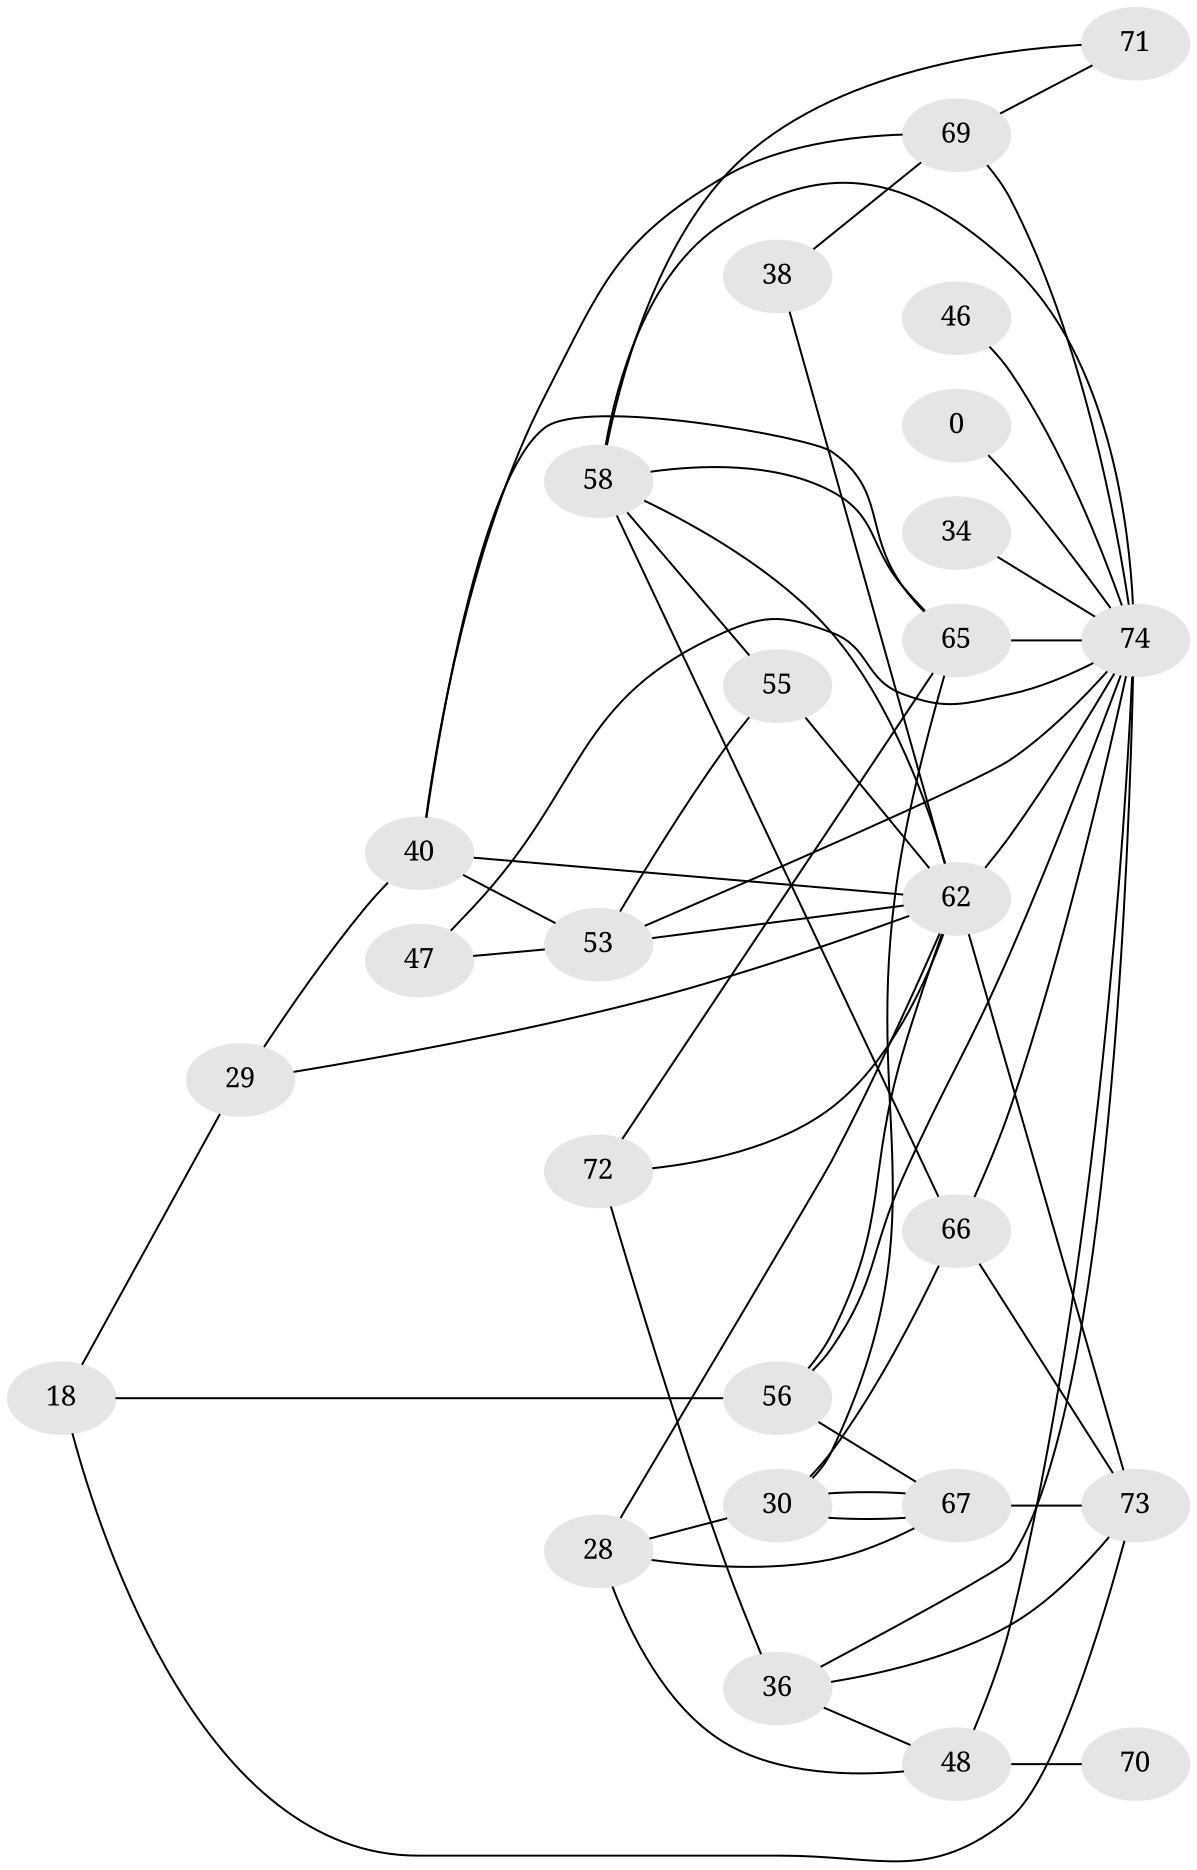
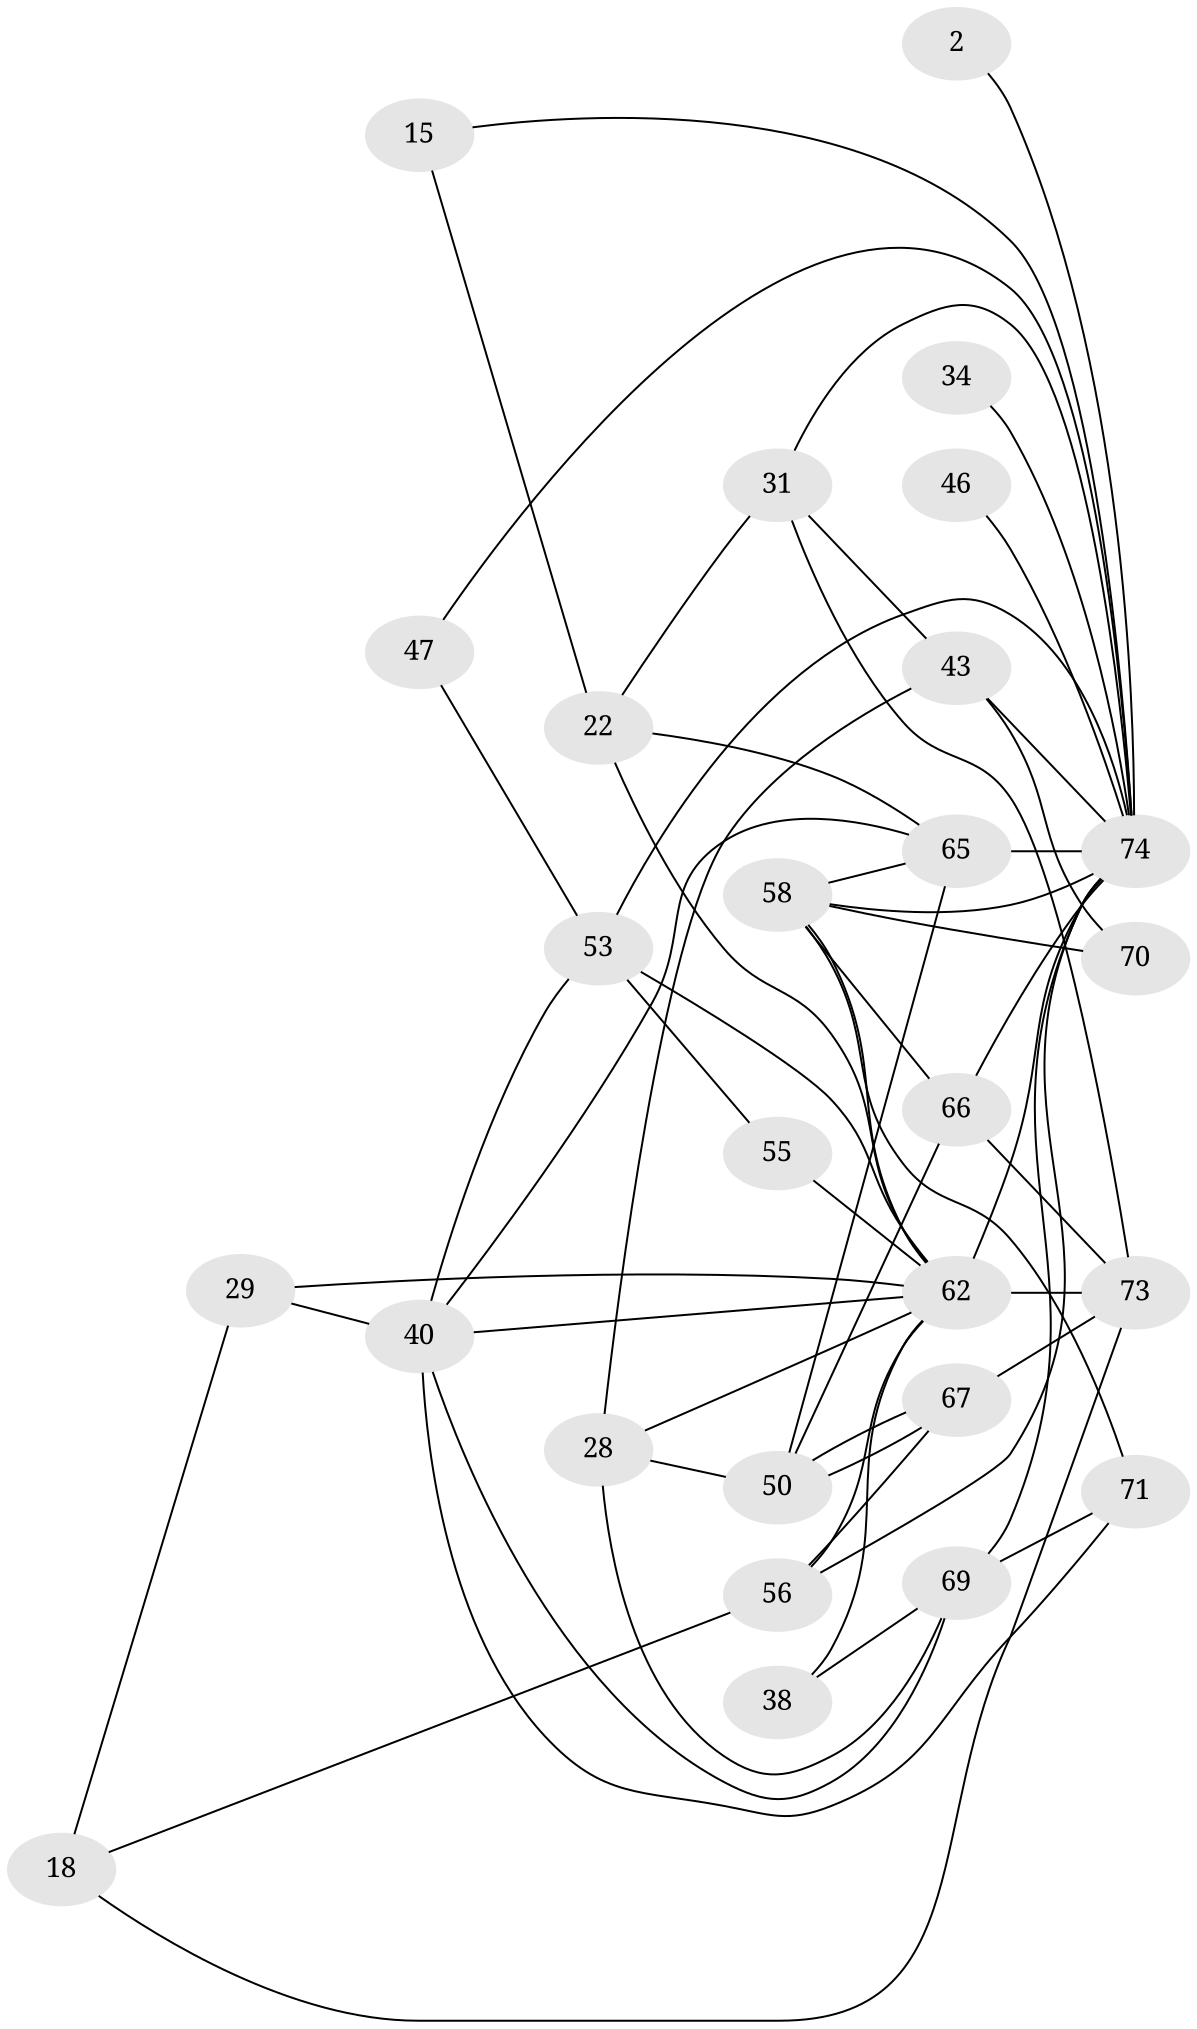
node "15": added
node "0": label "0" -> "2"
edge "58" -- "55": now "58" -- "70"
node "72": label "72" -> "22"
node "30": label "30" -> "50"
edge "67" -- "28": now "69" -- "28"
node "36": label "36" -> "31"
node "48": label "48" -> "43"
edge "40" -- "71": added
